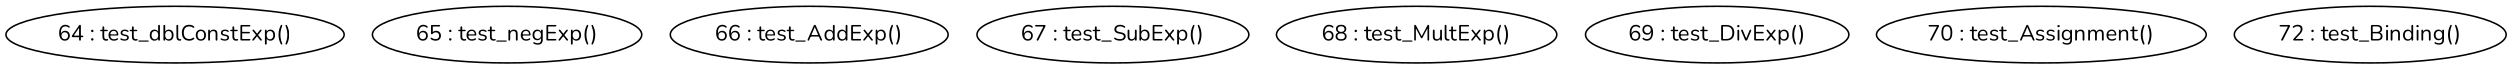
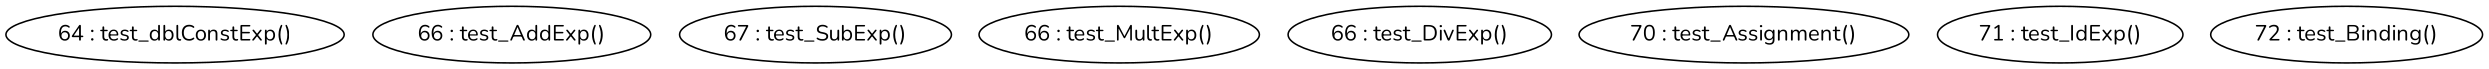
node "65 : test_negExp()": removed
node "68 : test_MultExp()": label "68 : test_MultExp()" -> "66 : test_MultExp()"
node "69 : test_DivExp()": label "69 : test_DivExp()" -> "66 : test_DivExp()"
node "71 : test_IdExp()": added
